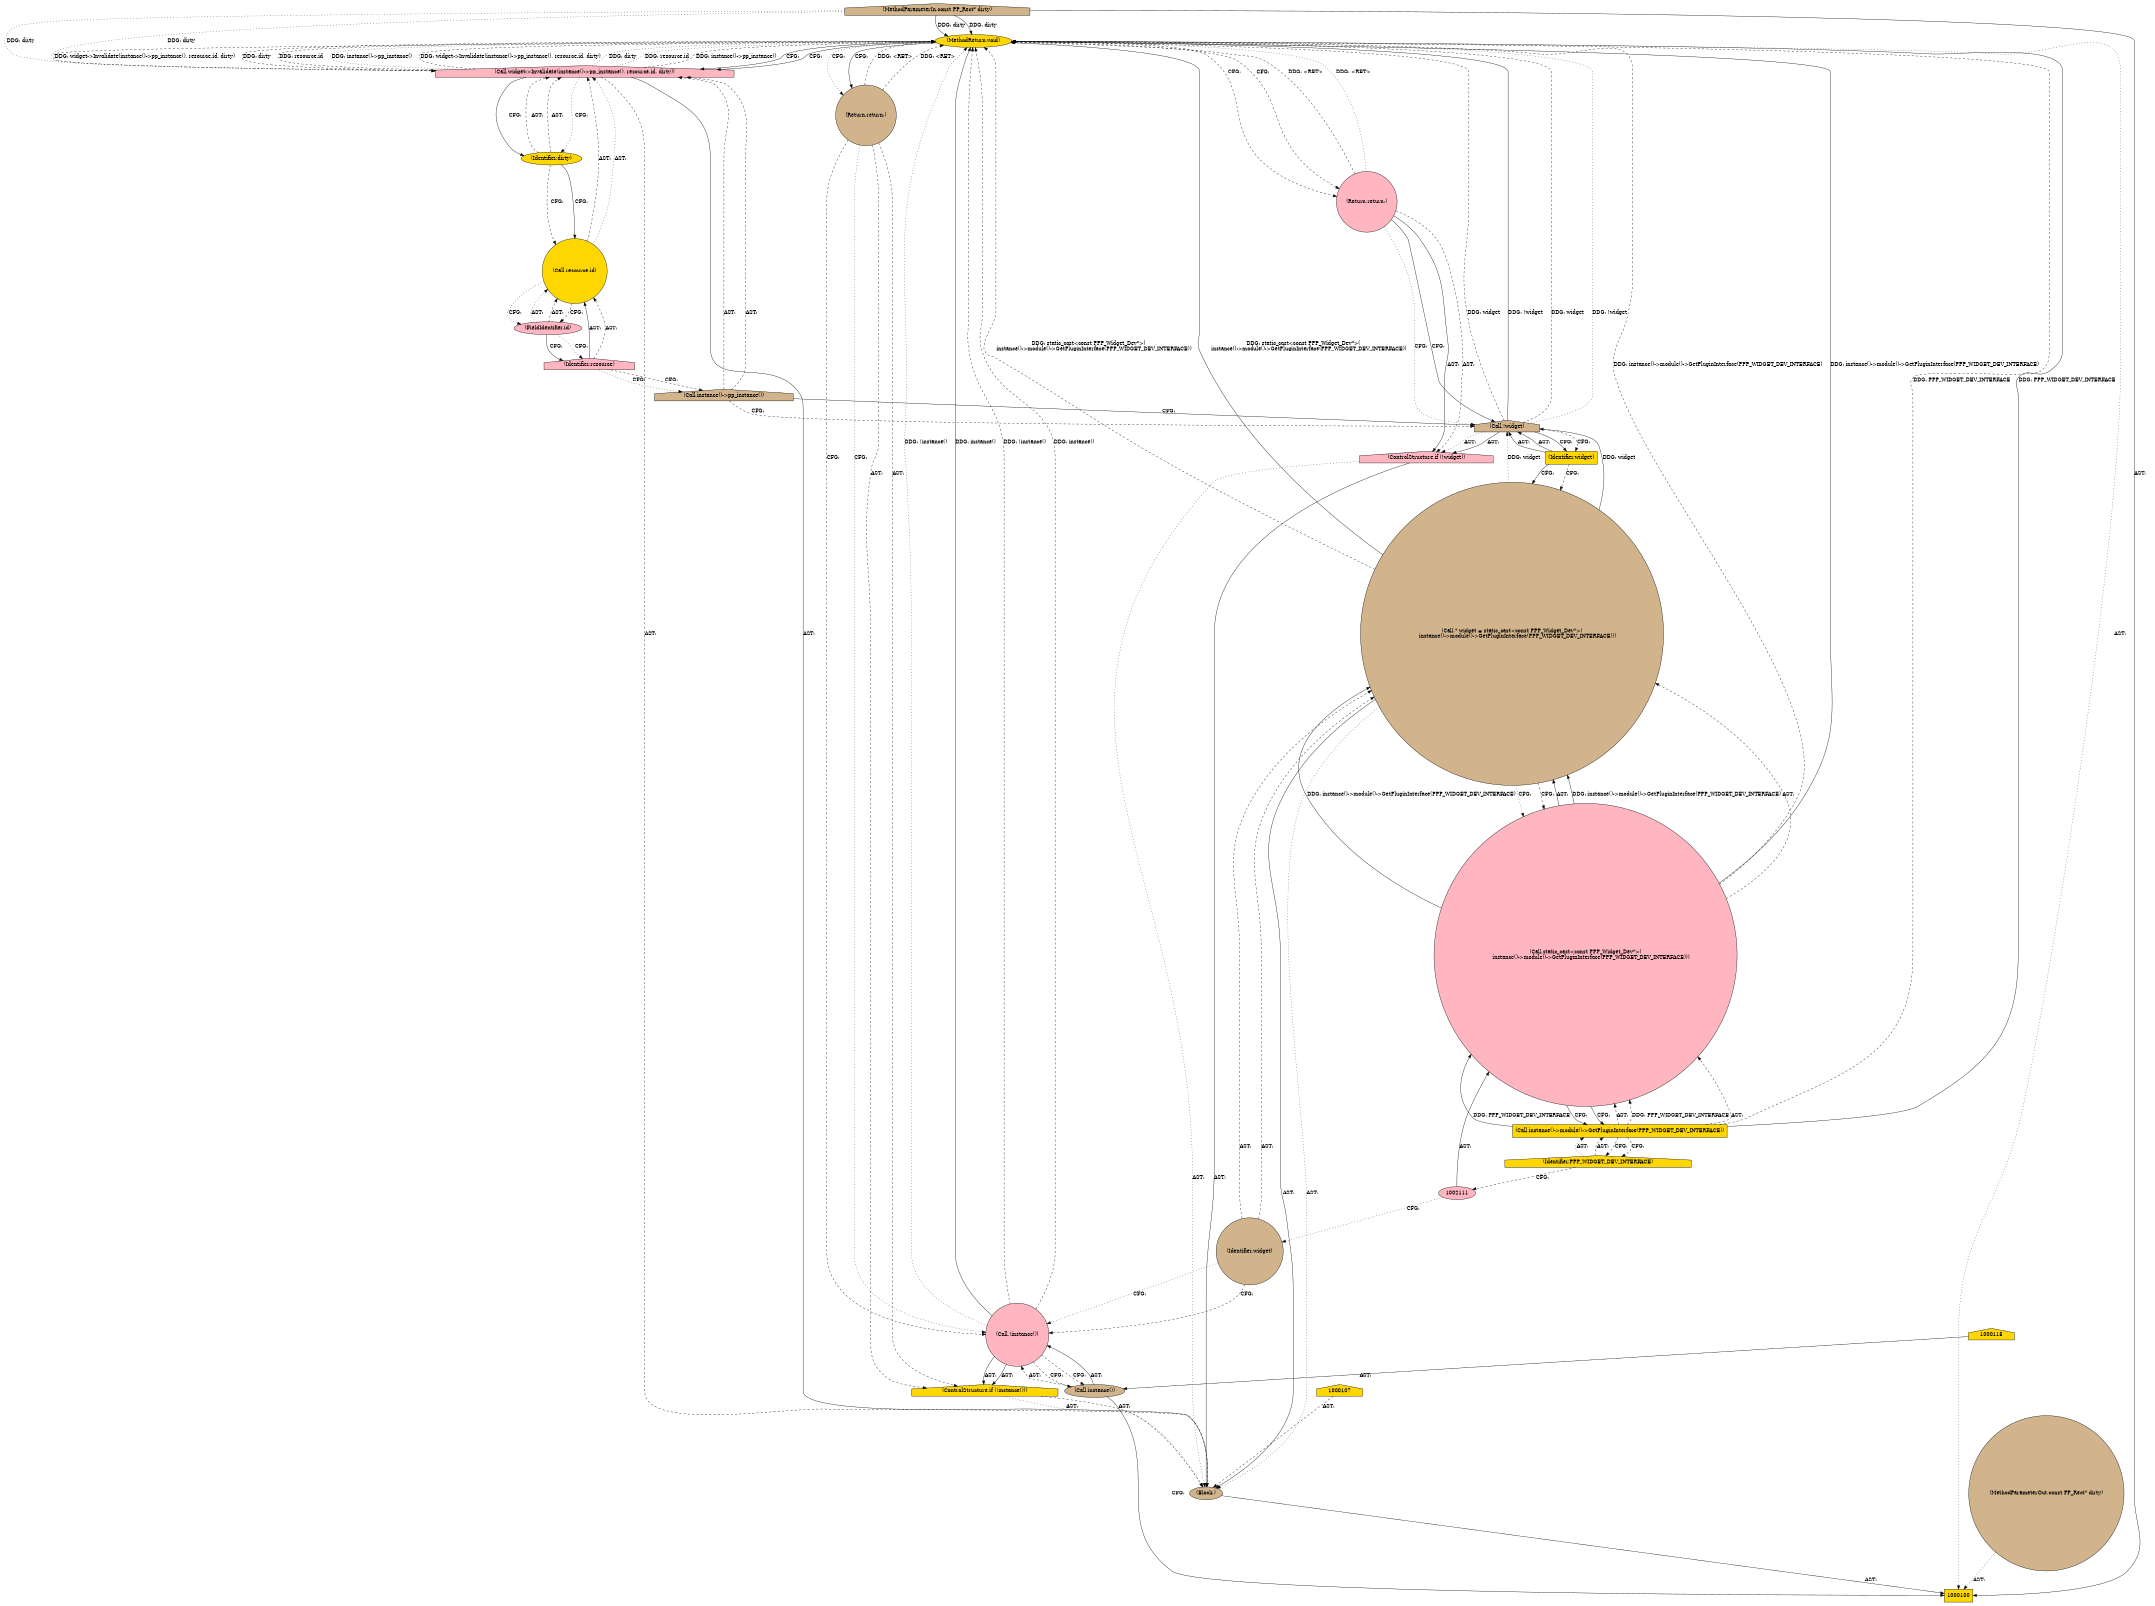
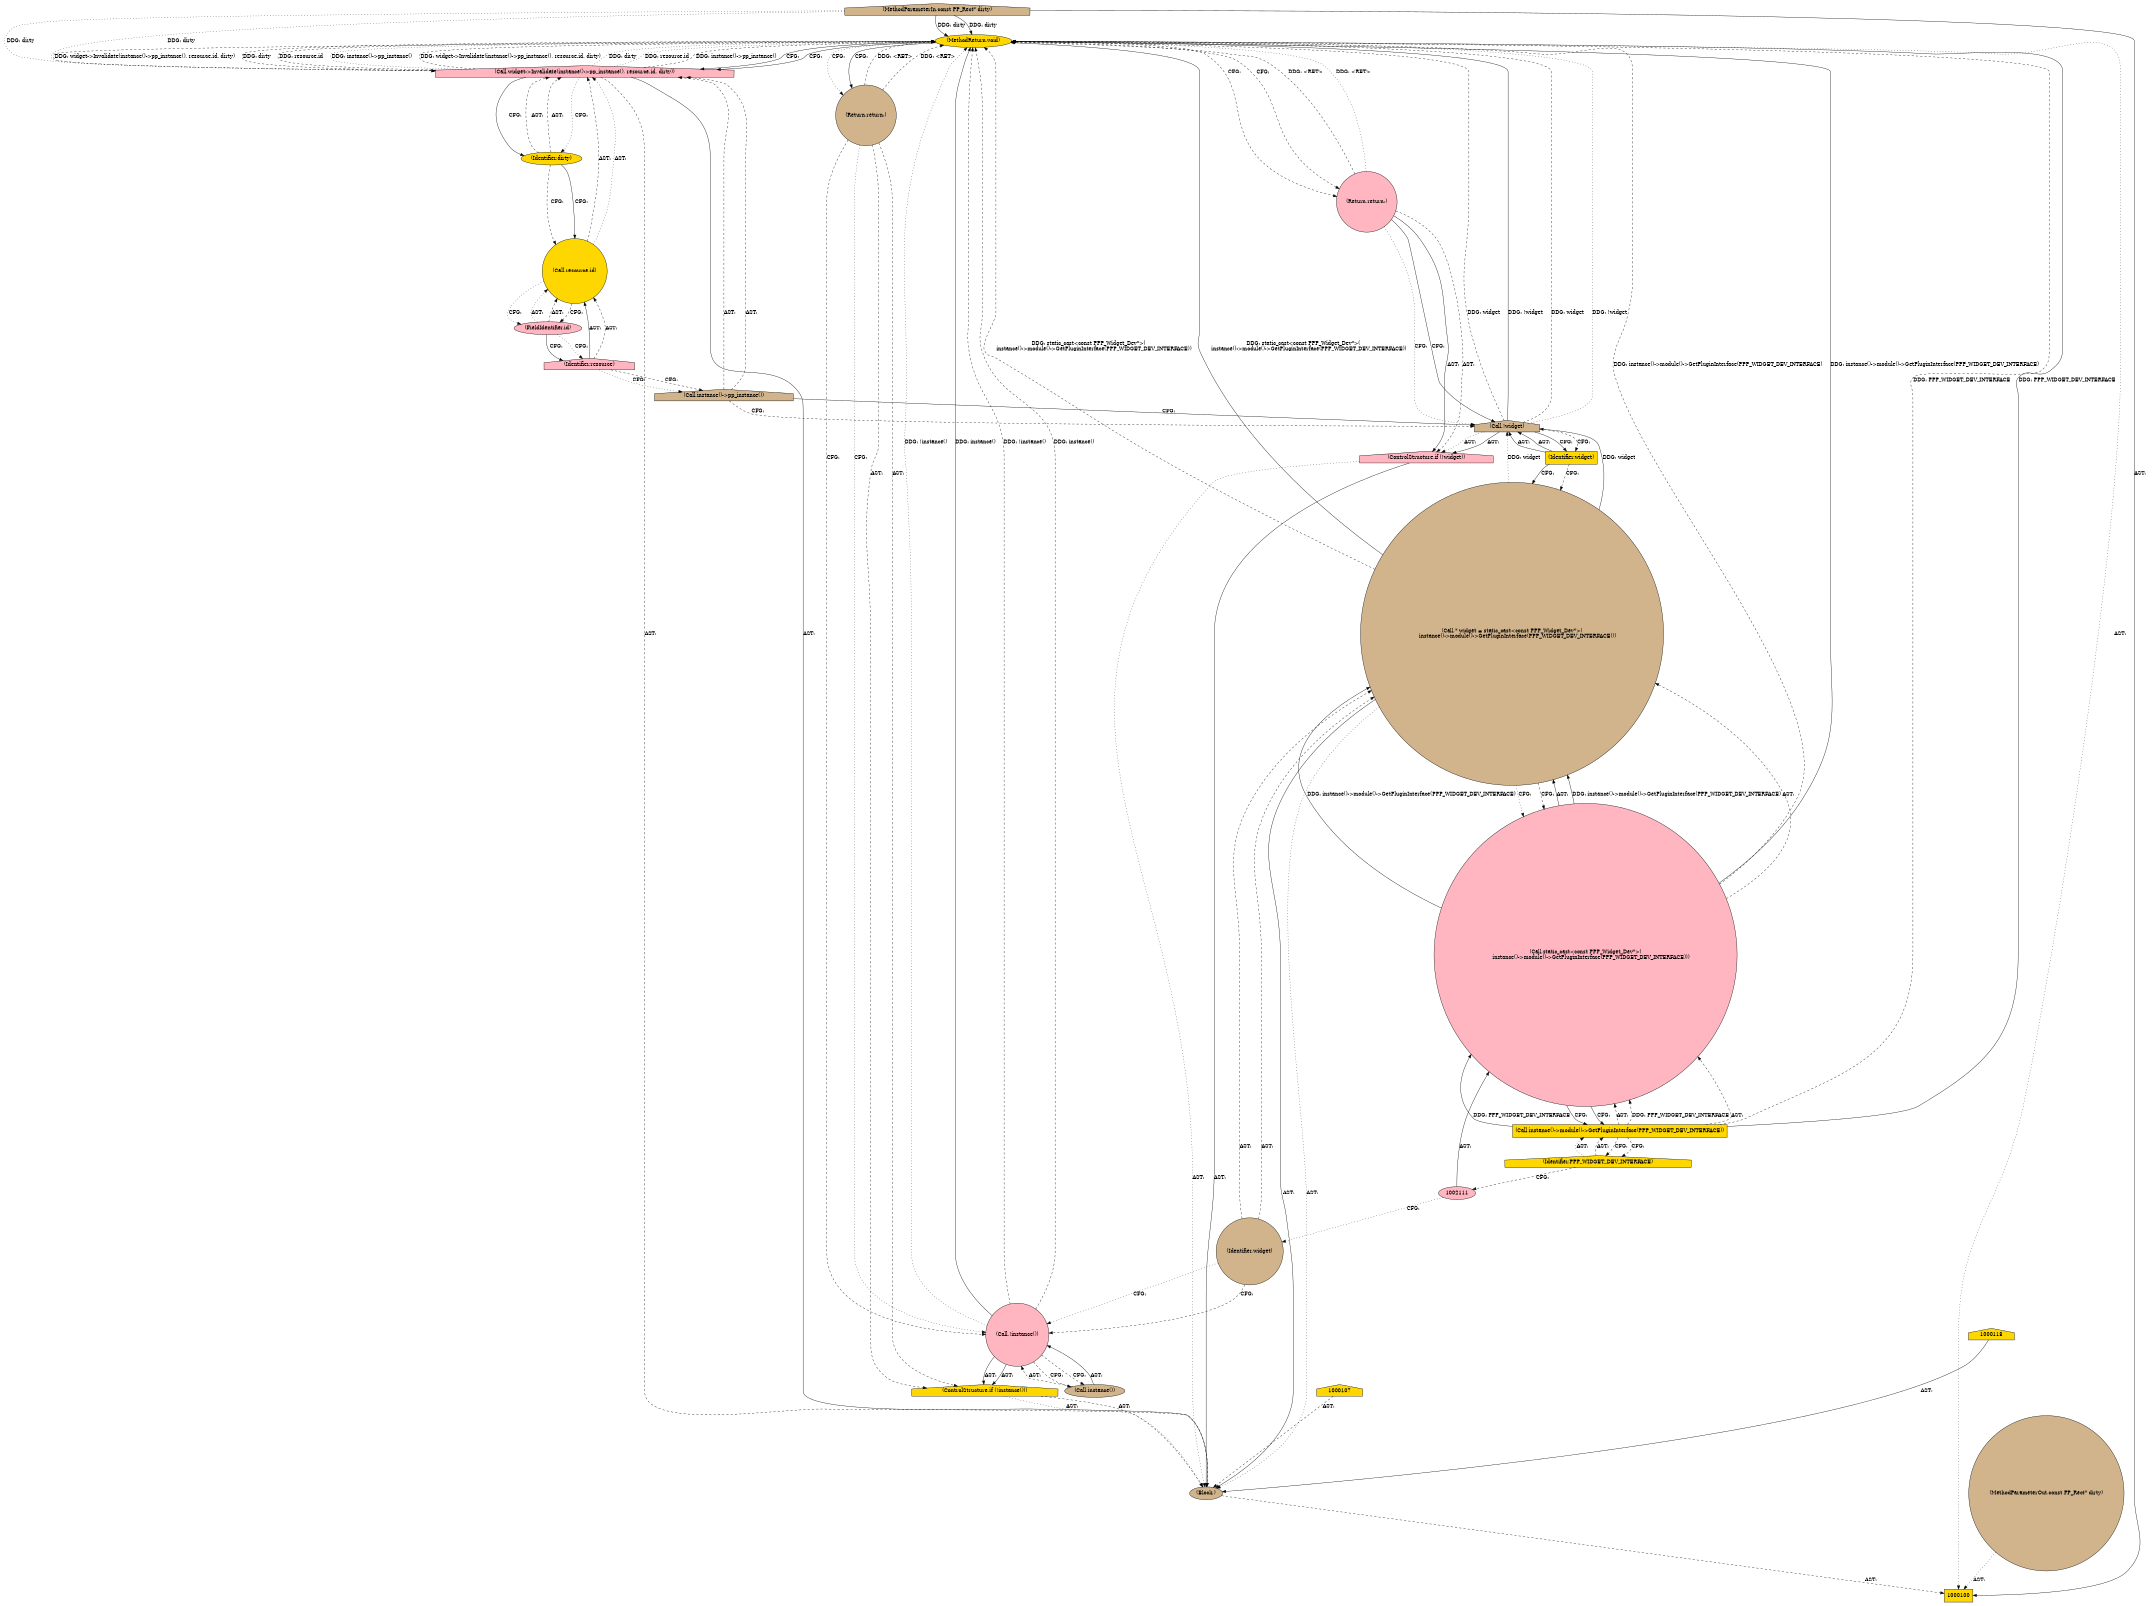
edge "1000118" -> "(Call,instance())": now "1000118" -> "(Block,)"
edge "(Block,)" -> "1000100": style solid -> dashed
edge "(Call,instance())" -> "1000100": removed, label "CFG:"
